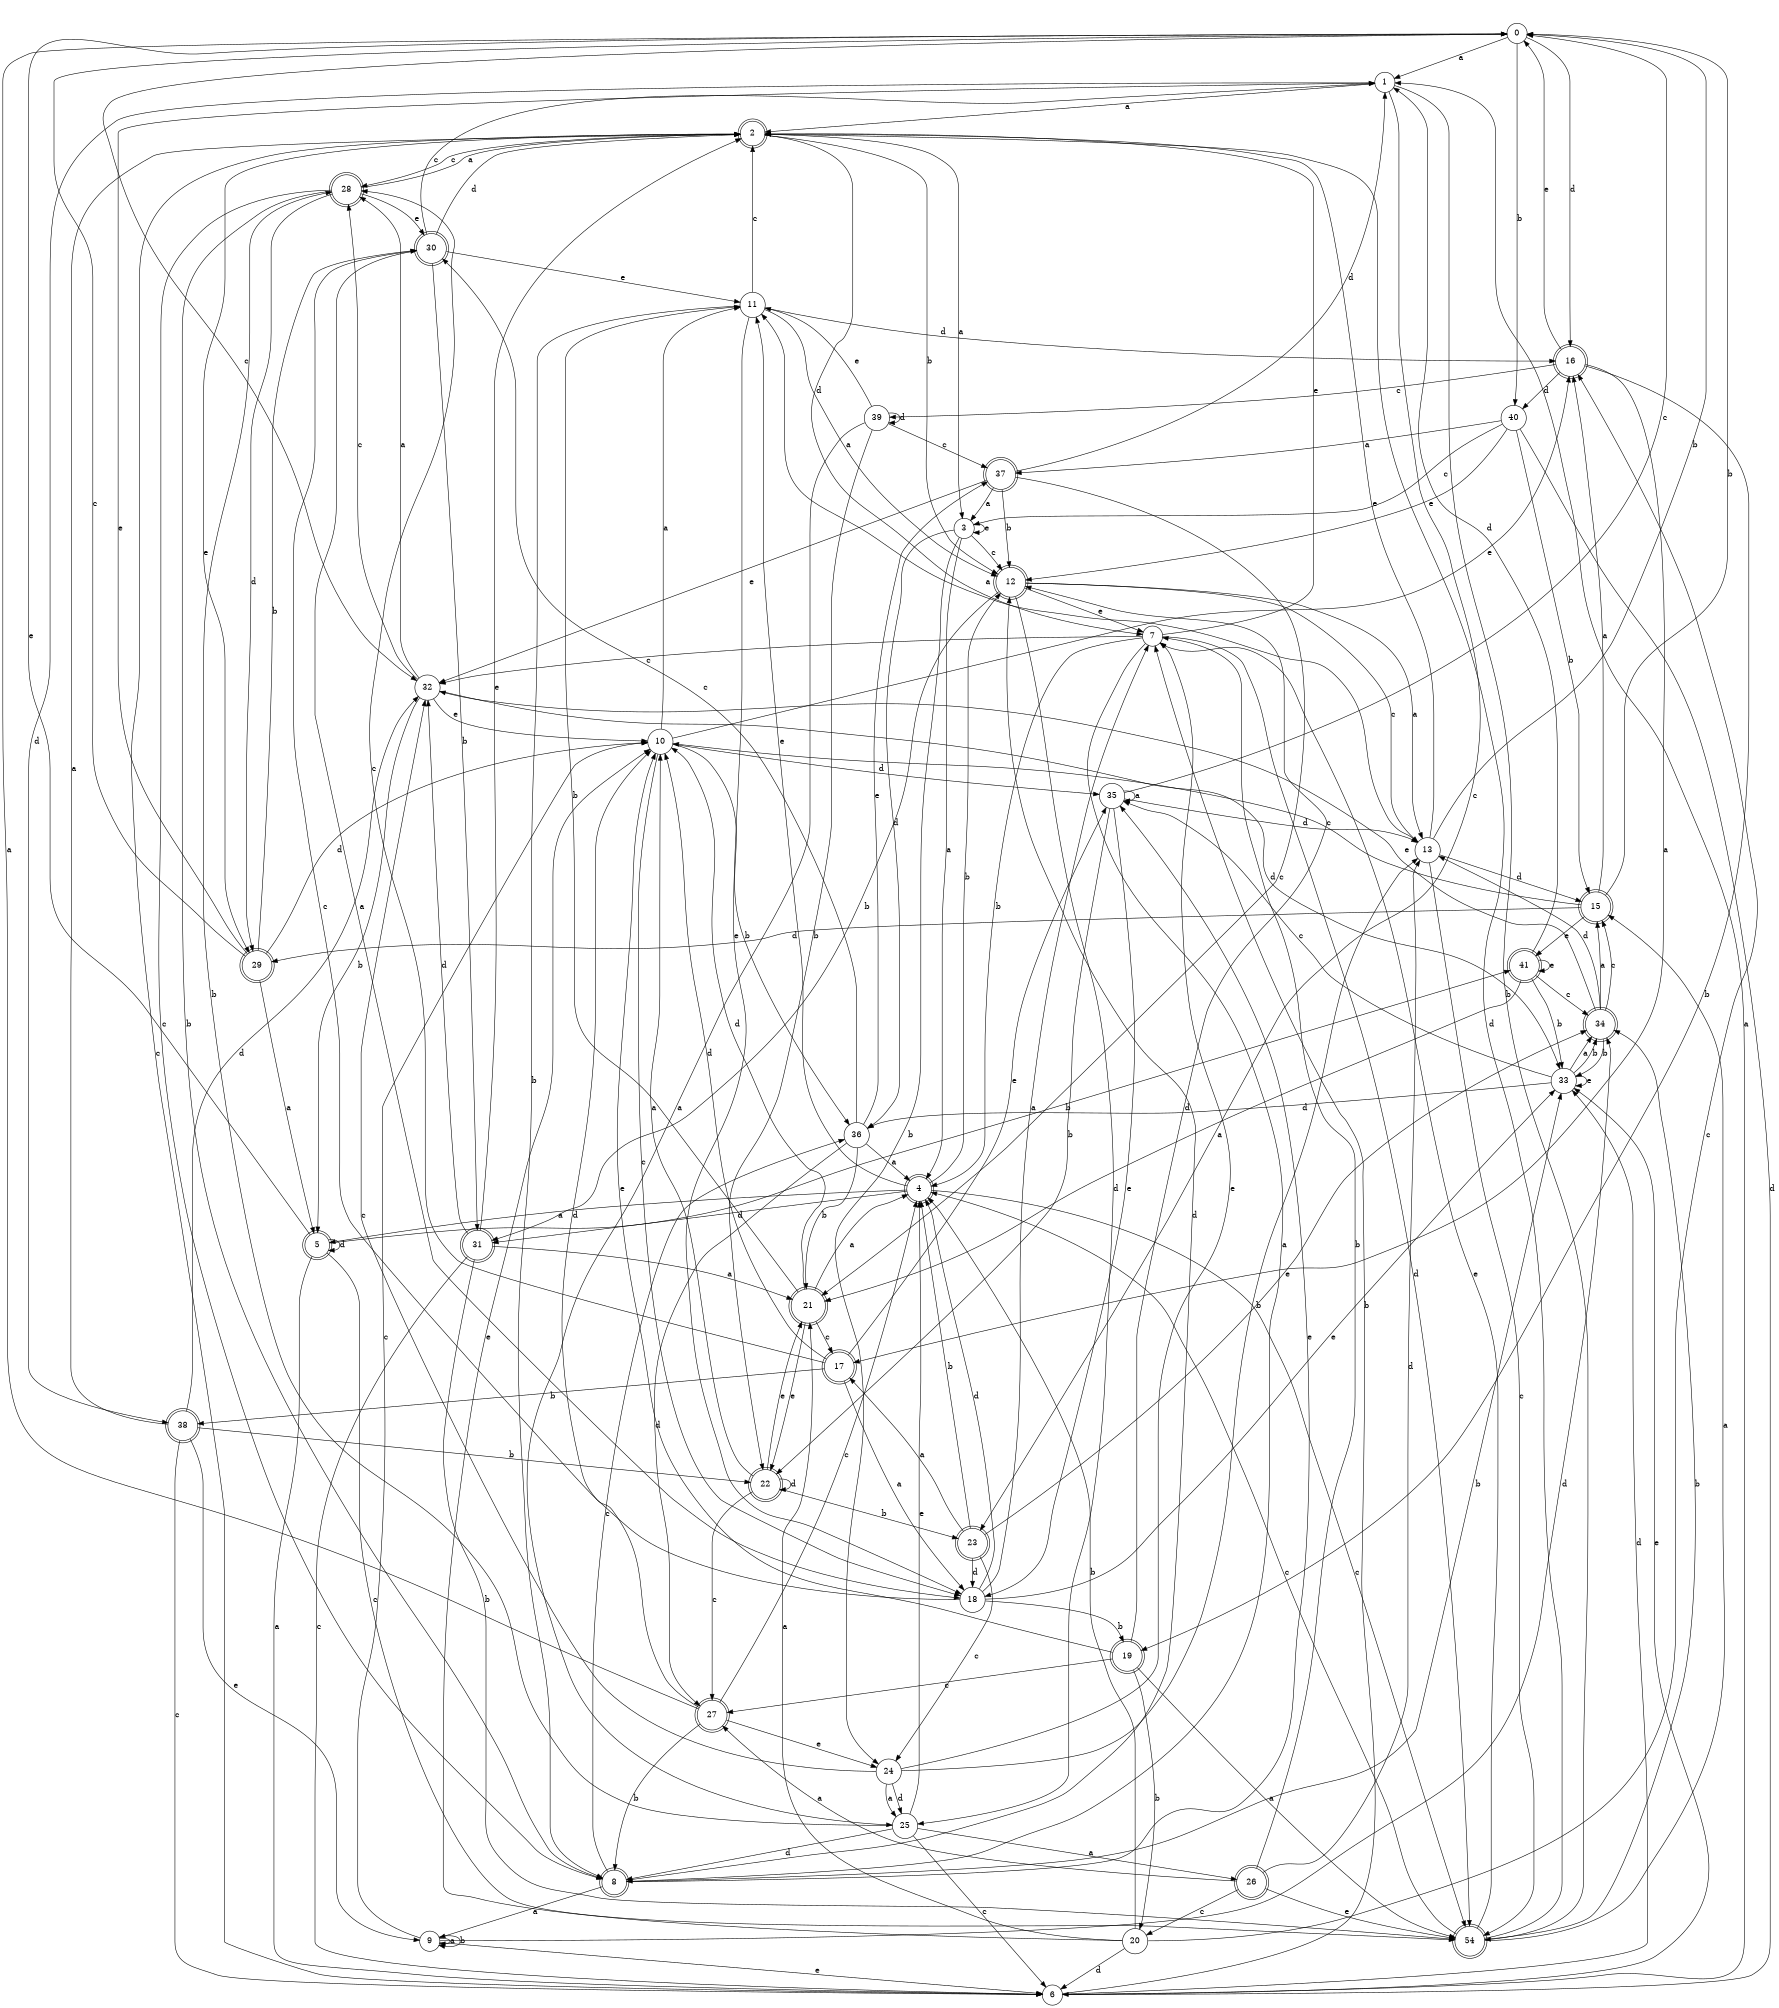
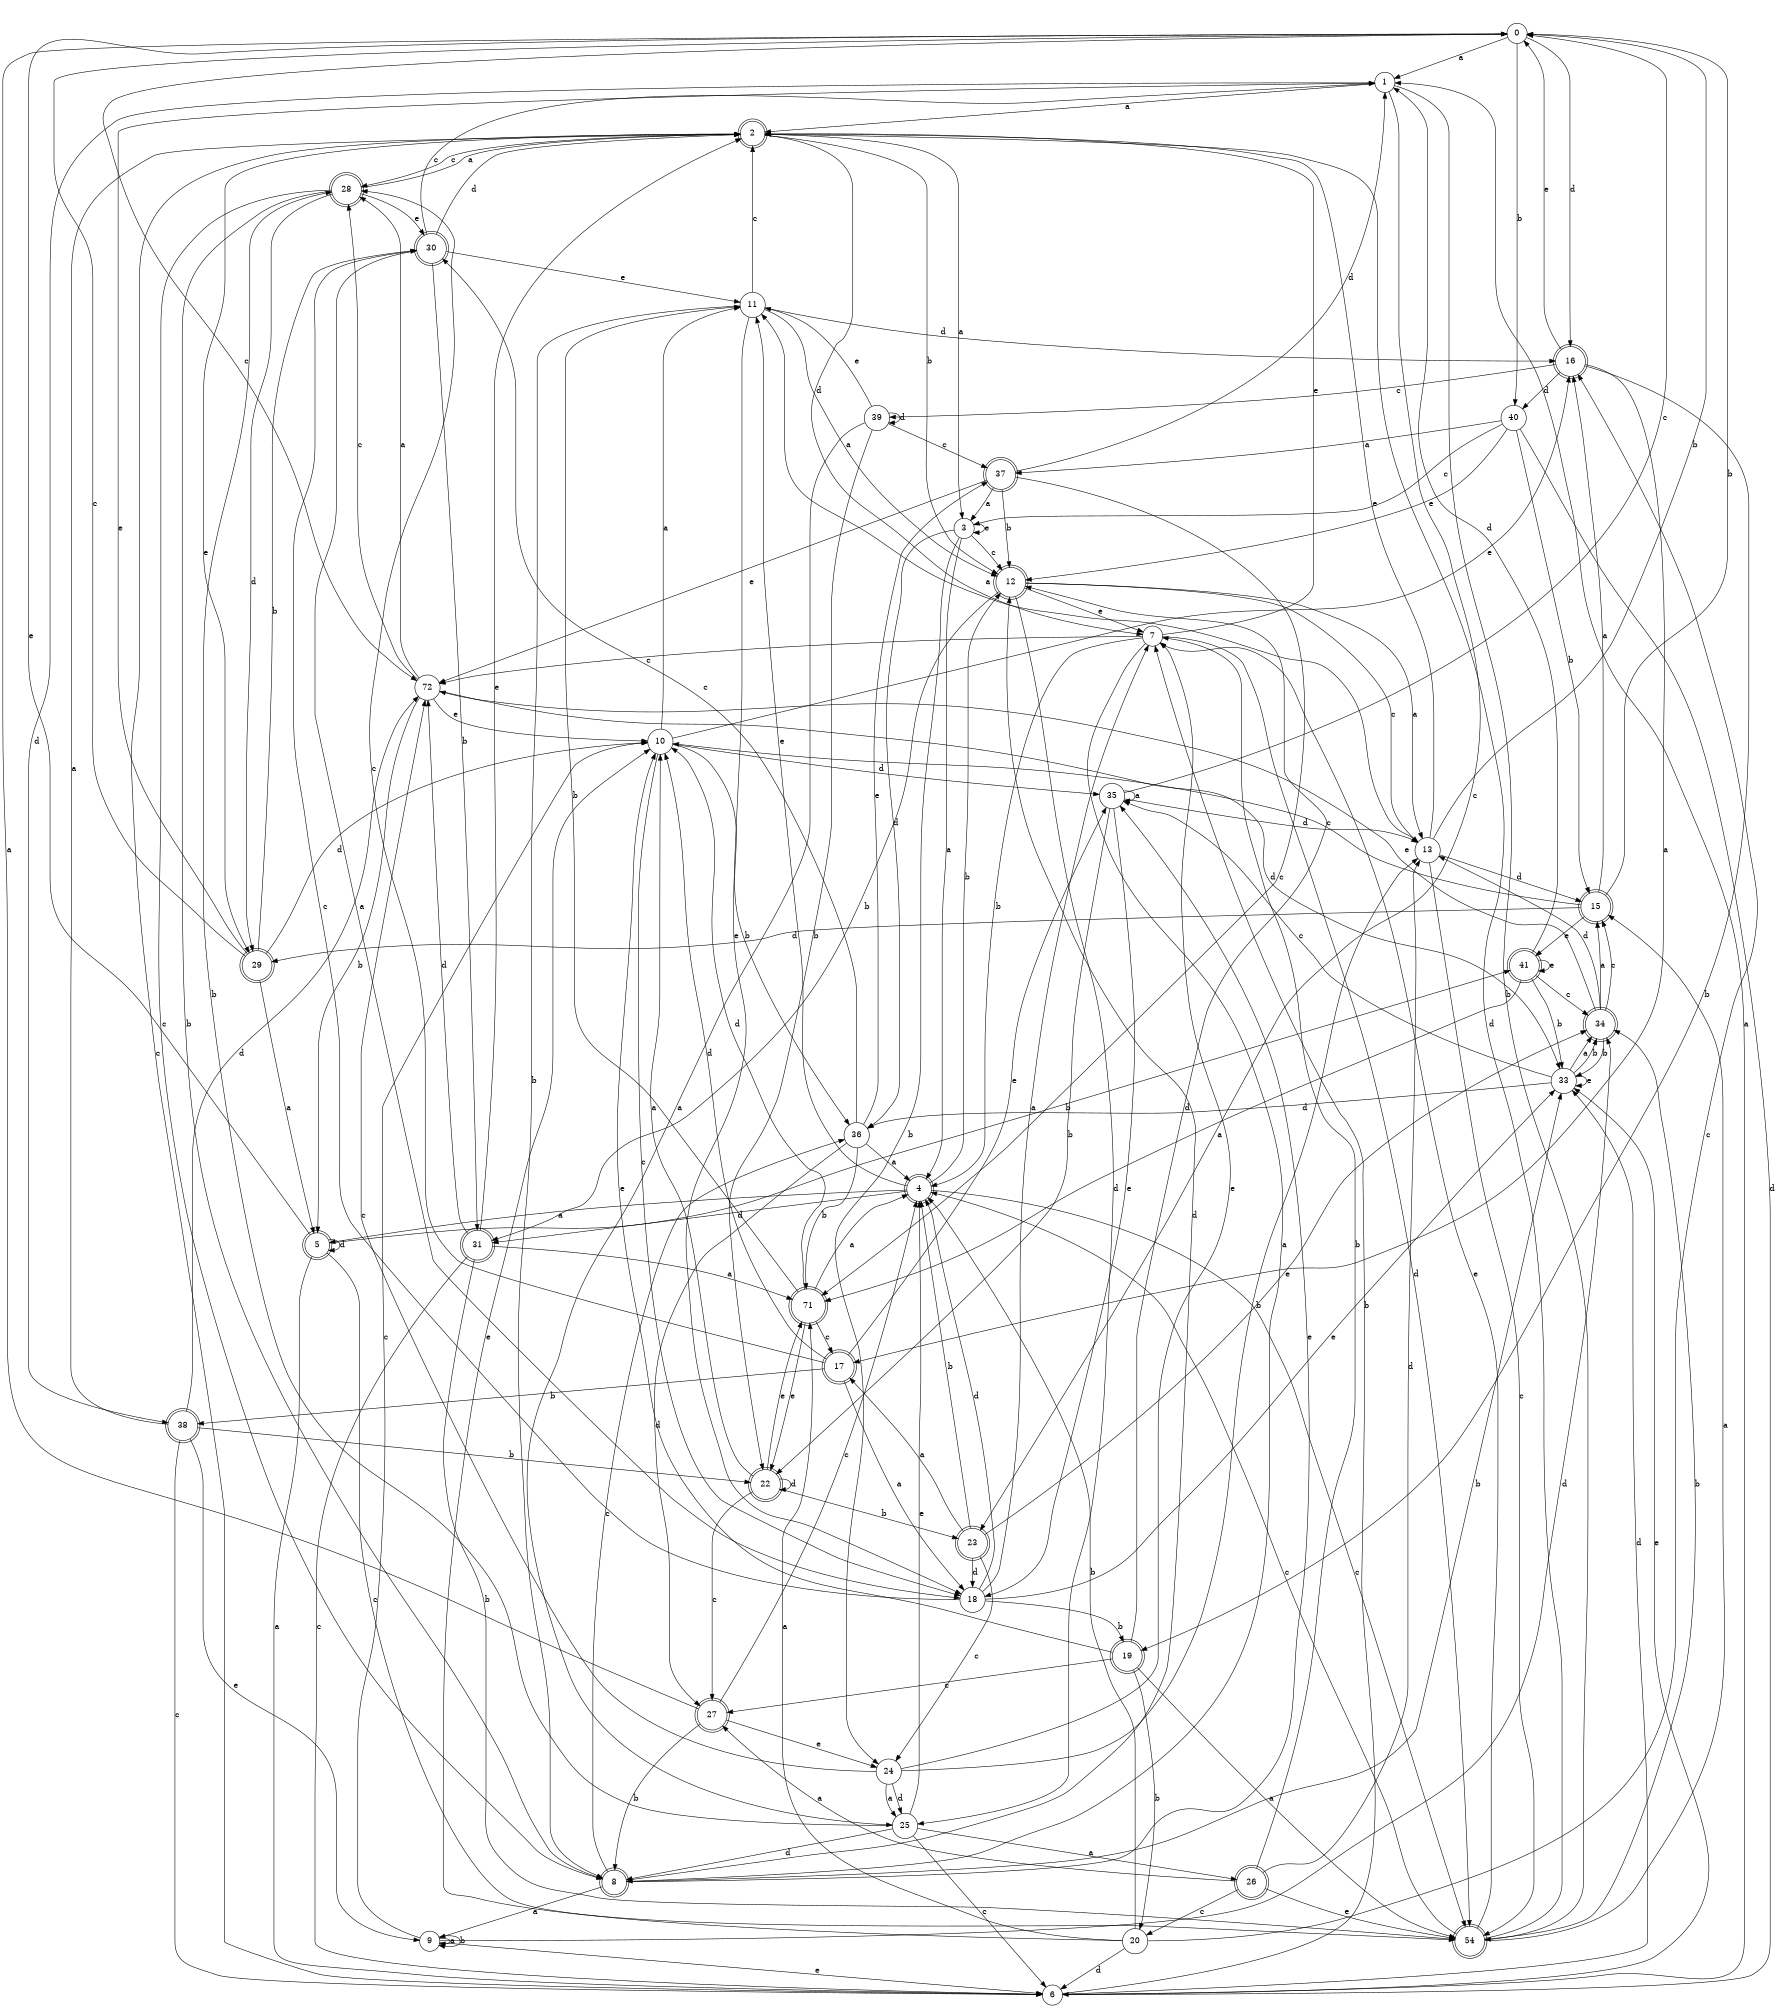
node "32": label "32" -> "72"
edge "27" -> "10": removed, label "d"
node "21": label "21" -> "71"
